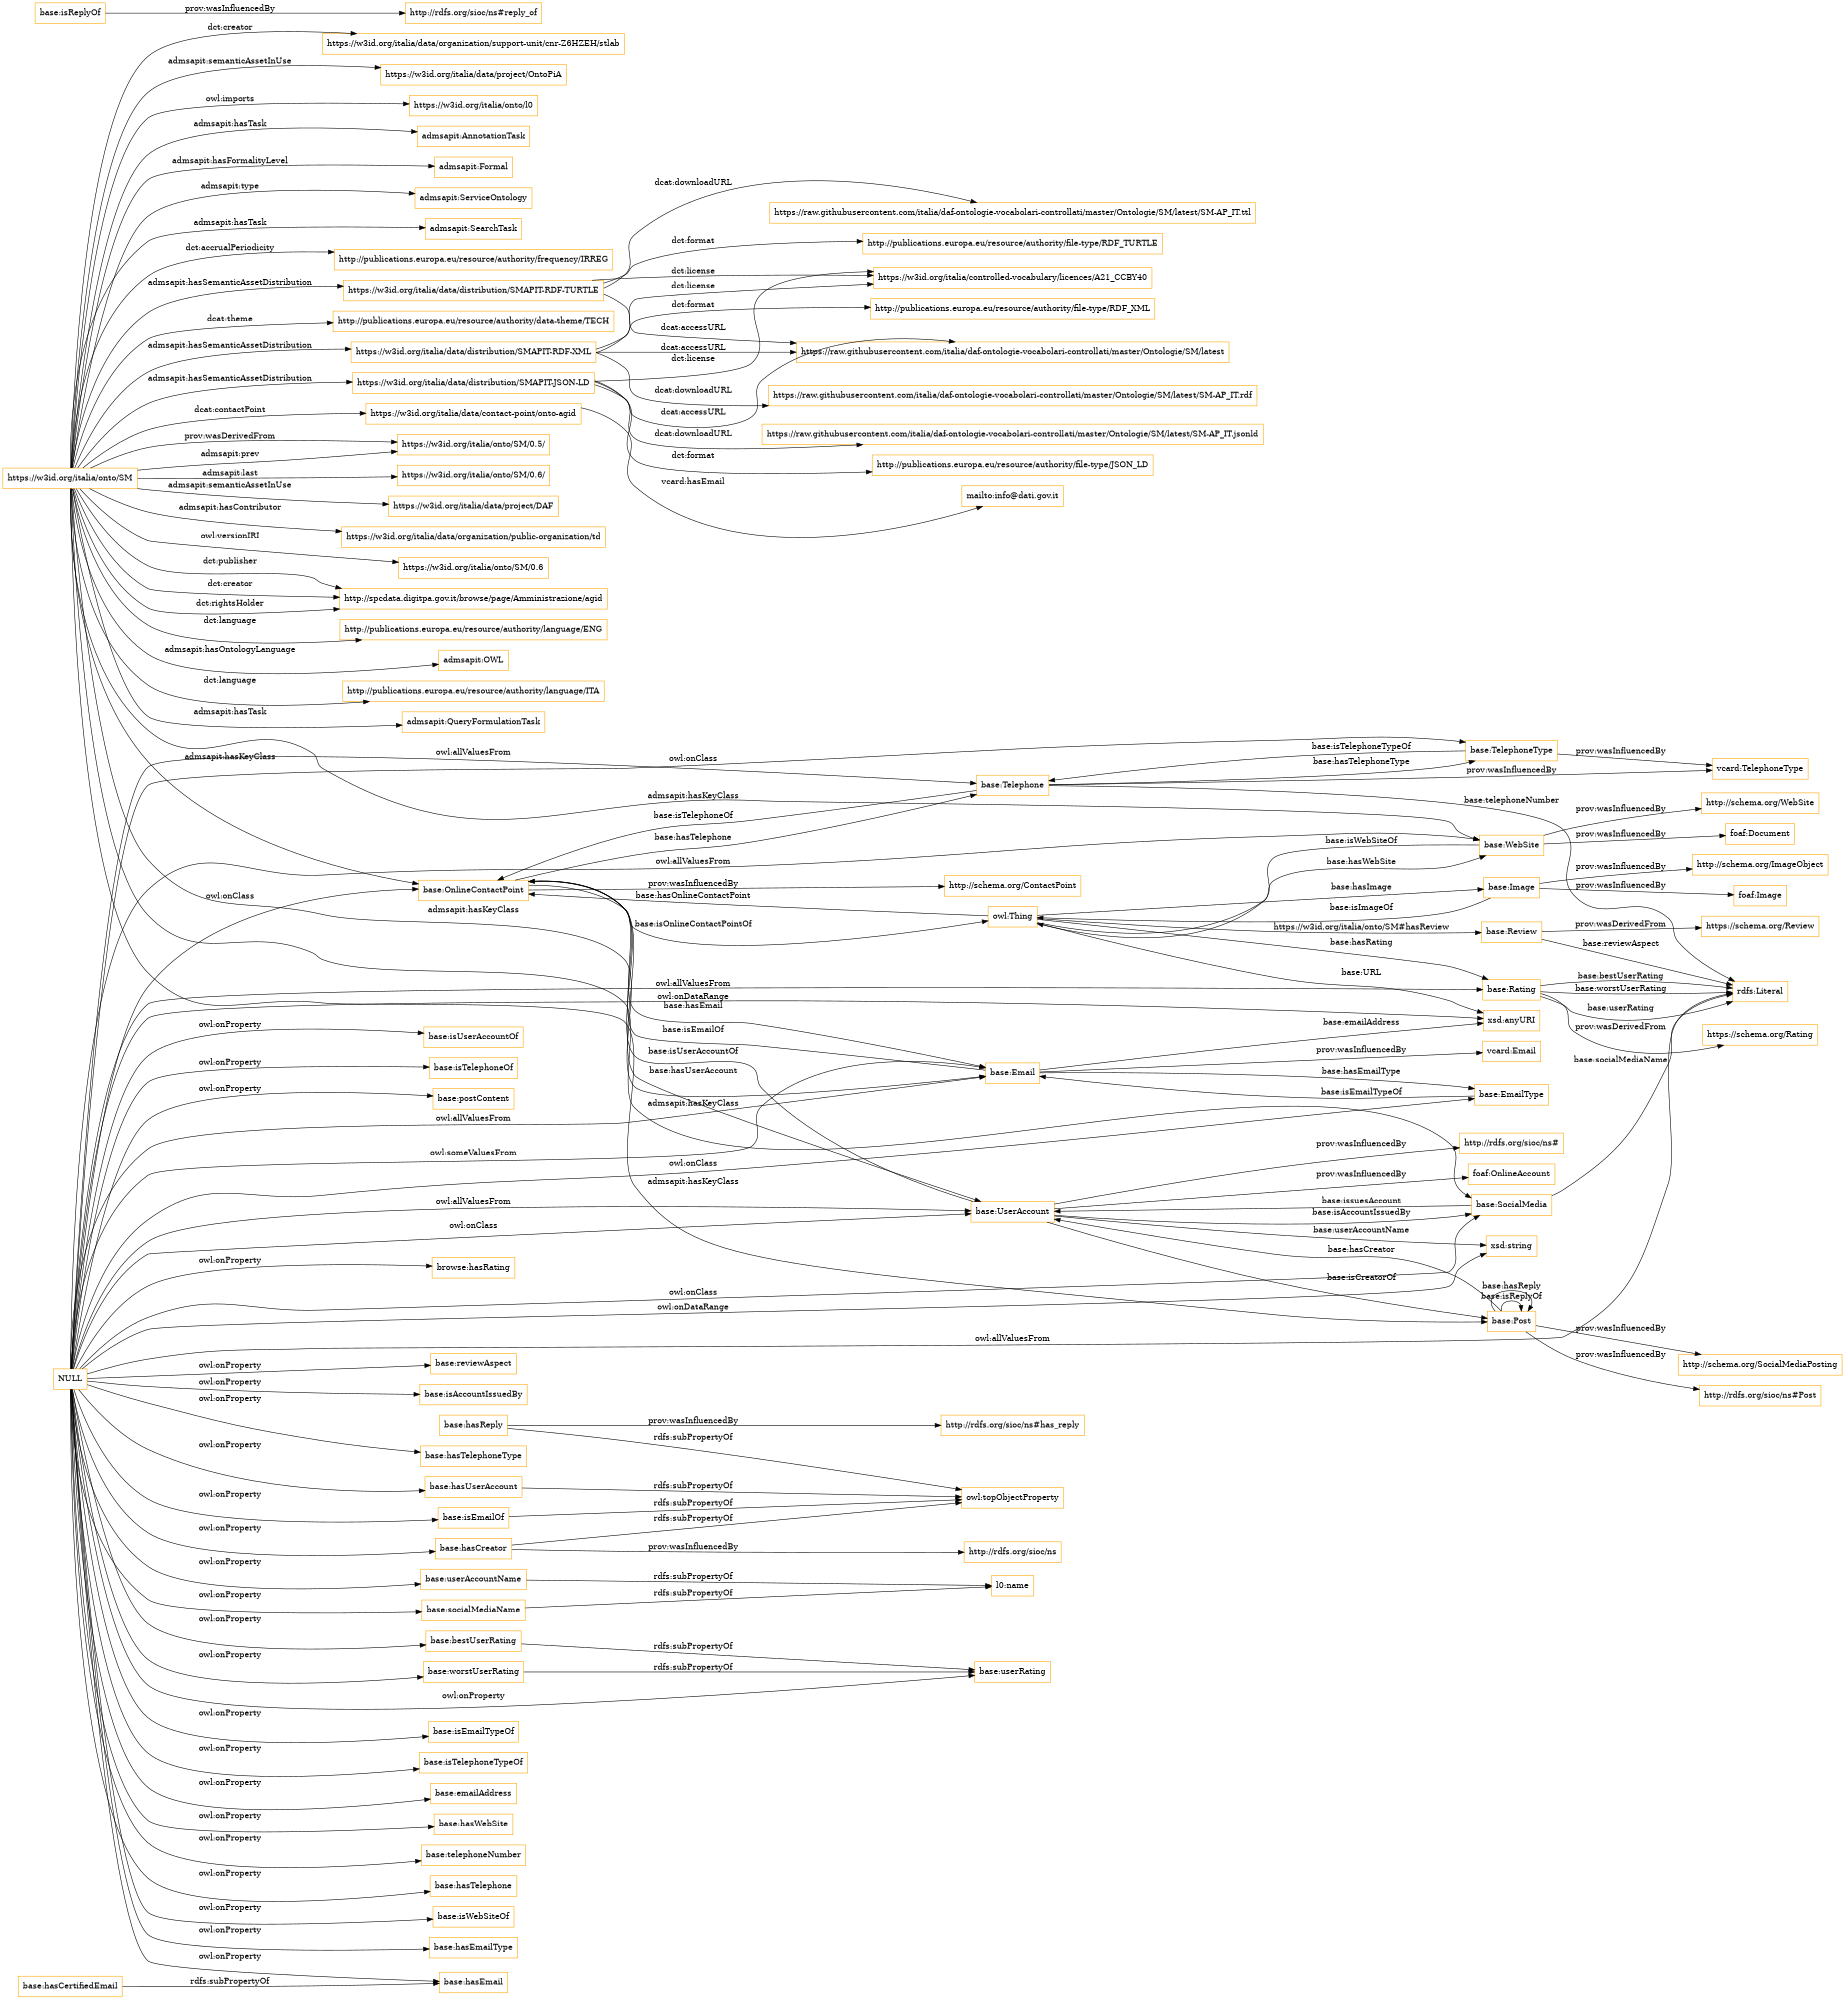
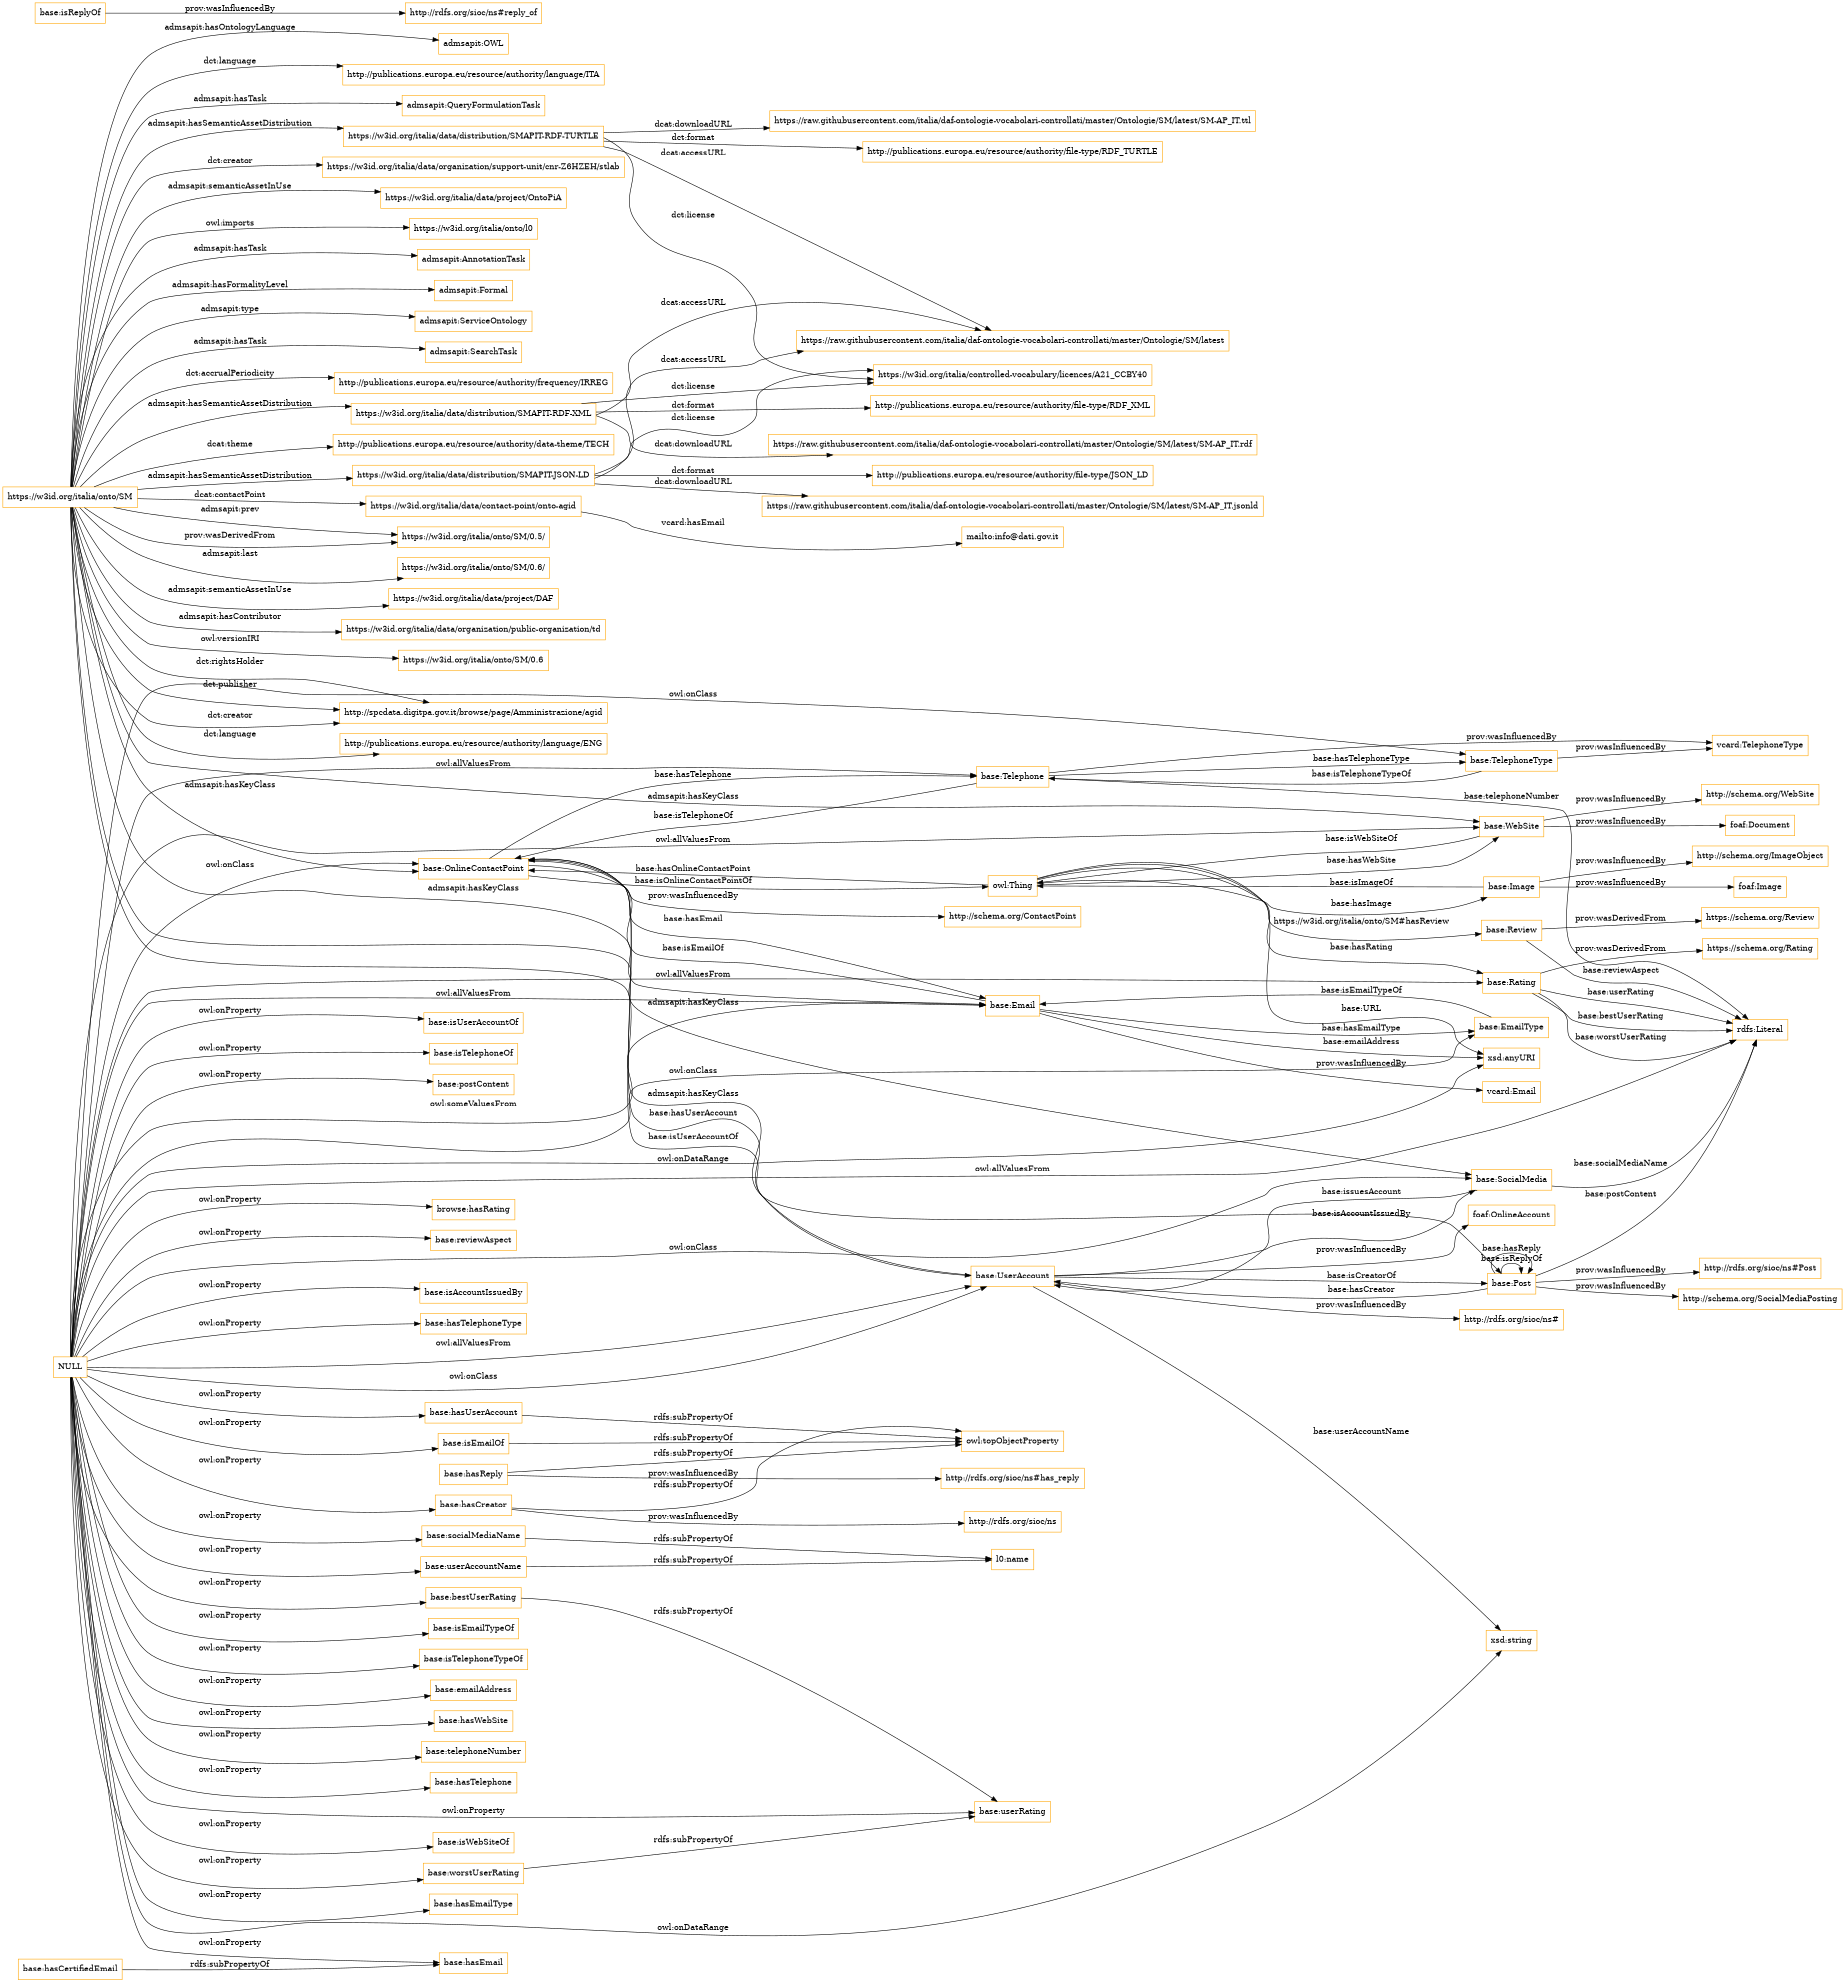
edge "base:Post" -> "rdfs:Literal": added, label "base:postContent"
